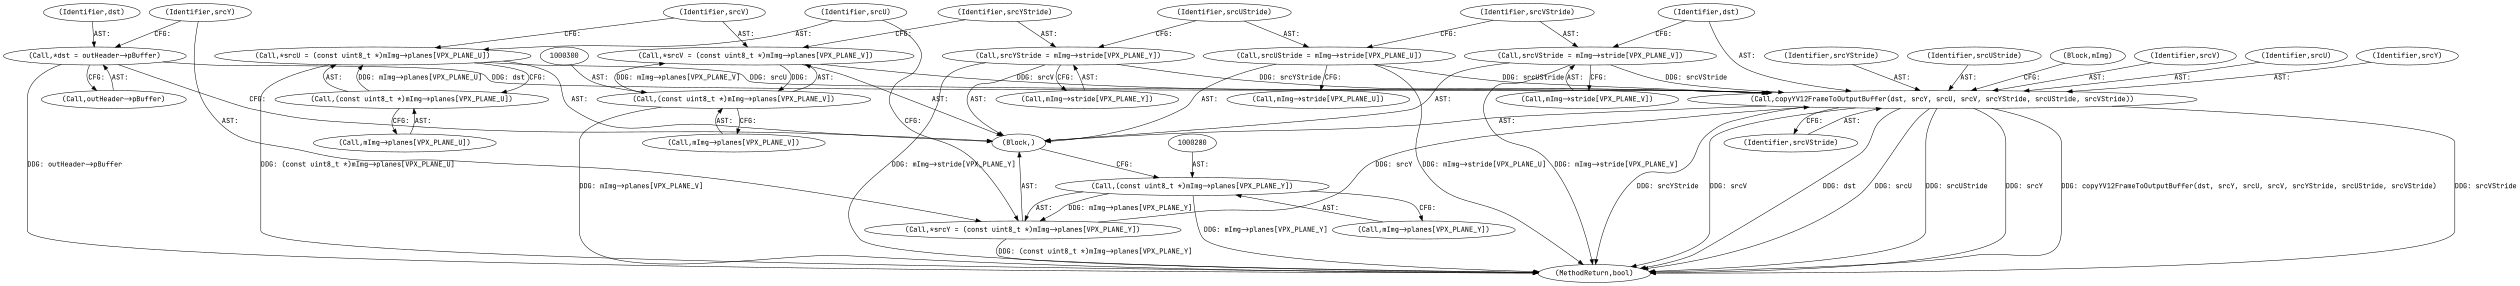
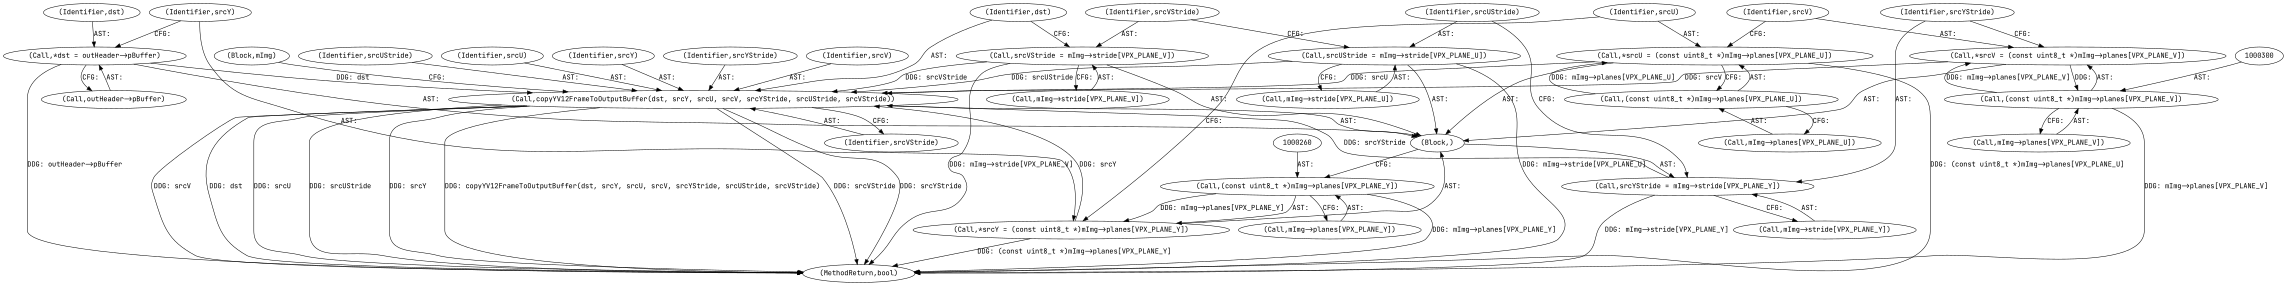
edge "(Call,mImg->stride[VPX_PLANE_U])" -> "(Call,srcUStride = mImg->stride[VPX_PLANE_U])": added, label "AST:"
edge "(Call,srcYStride = mImg->stride[VPX_PLANE_Y])" -> "(Block,)": reversed
edge "(Call,*dst = outHeader->pBuffer)" -> "(Block,)": label "CFG: " -> "AST: "
node "1000280": label "1000280" -> "1000260"
